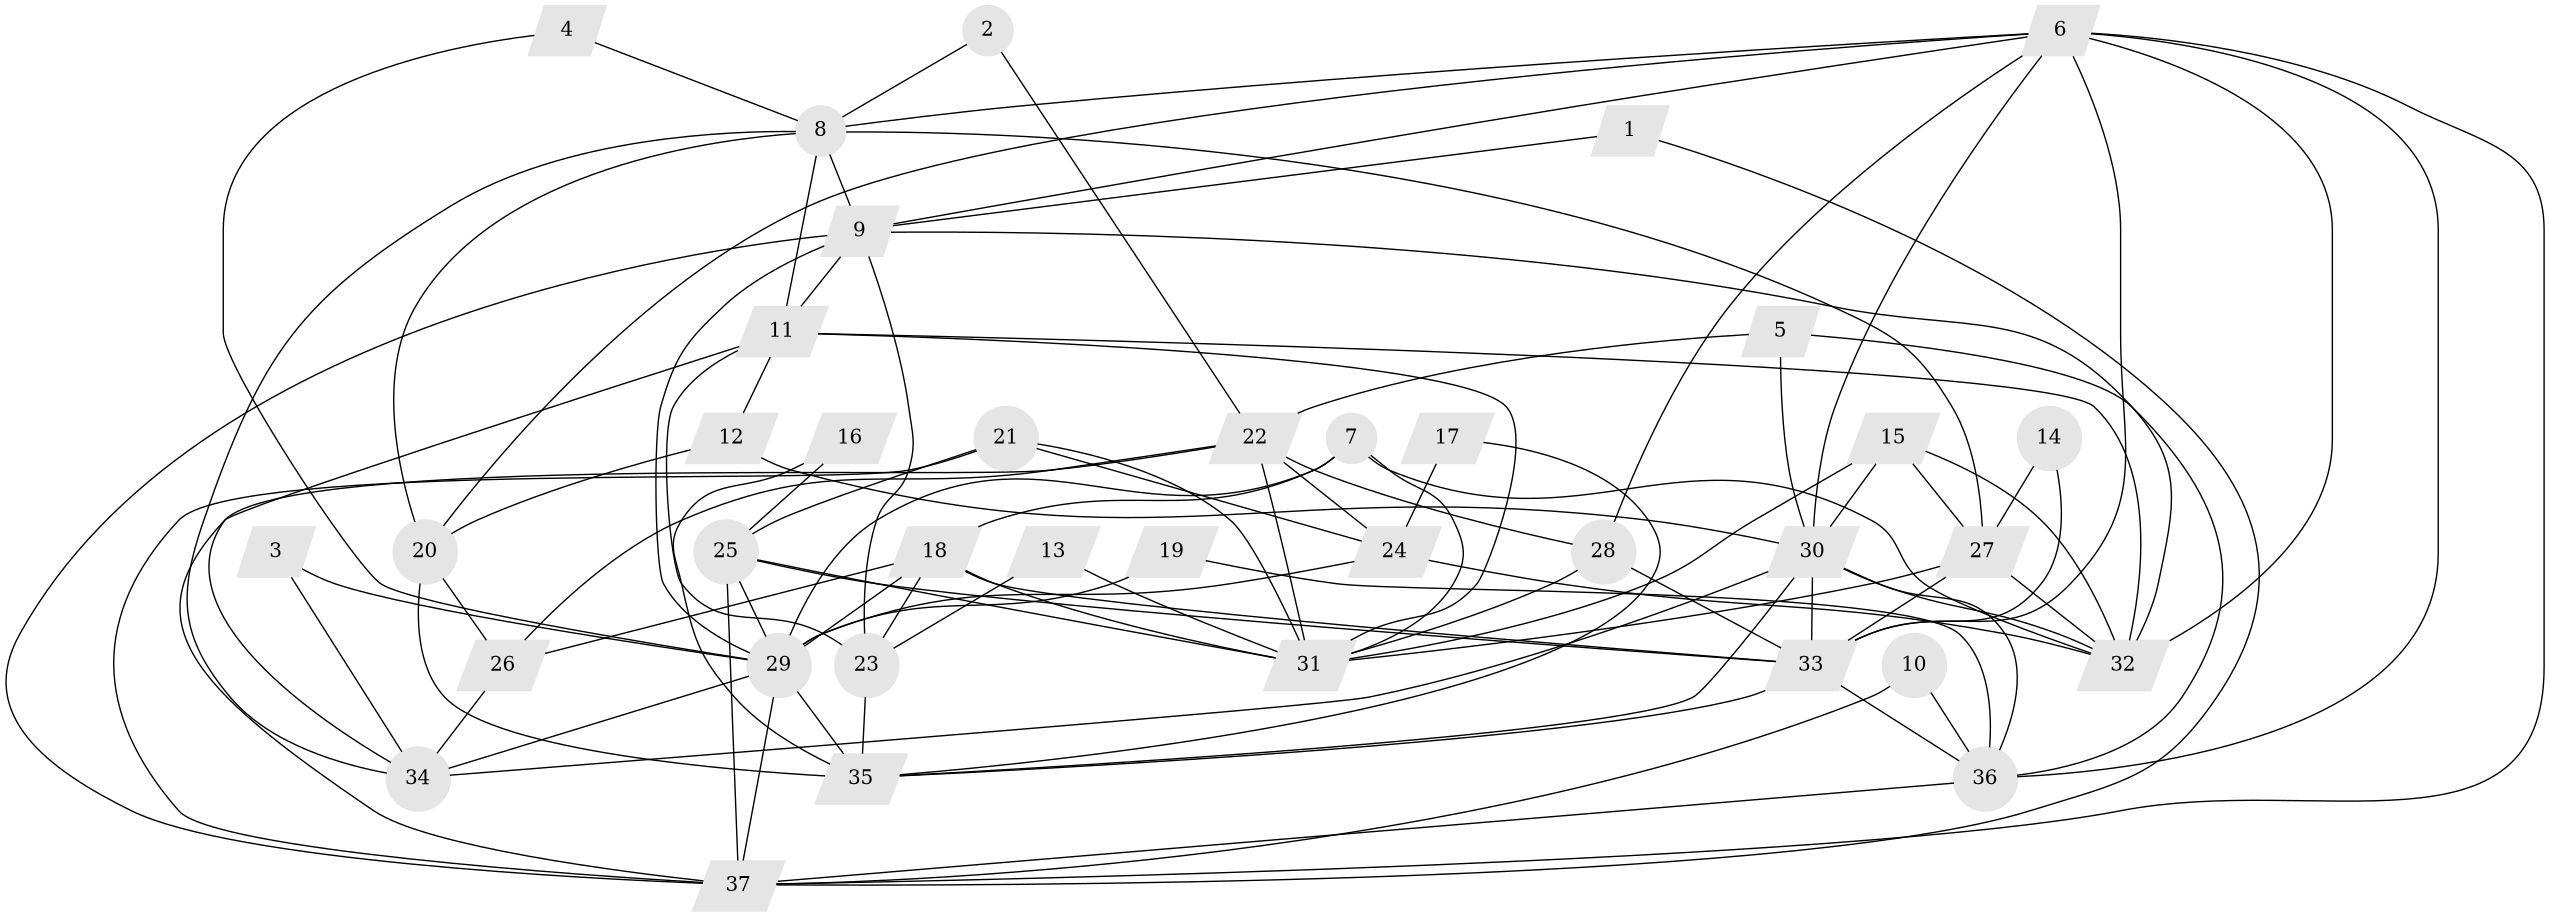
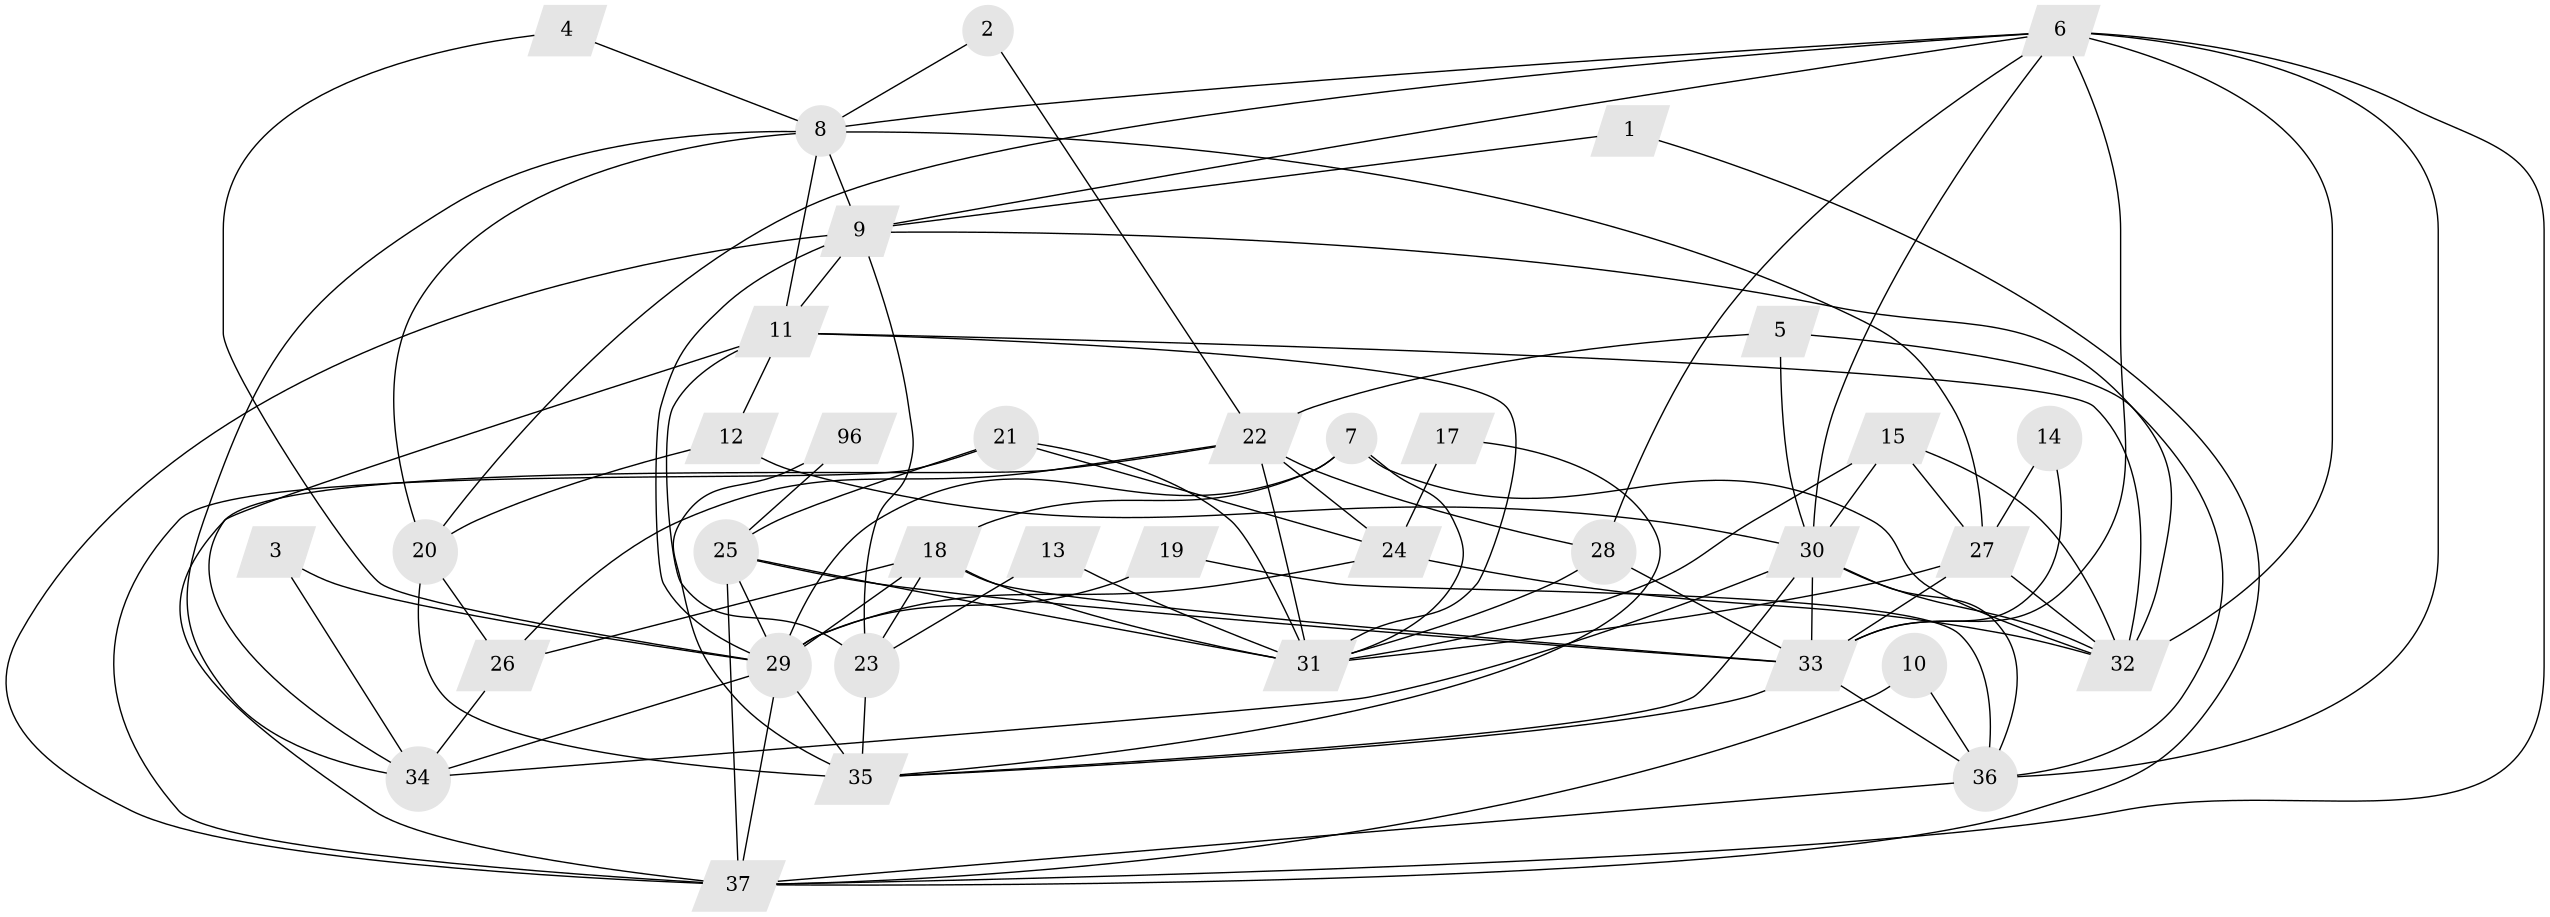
node "16": label "16" -> "96"
